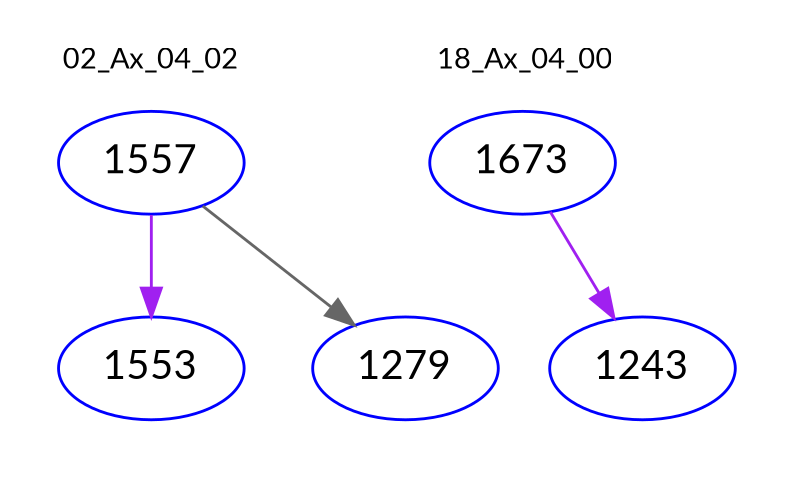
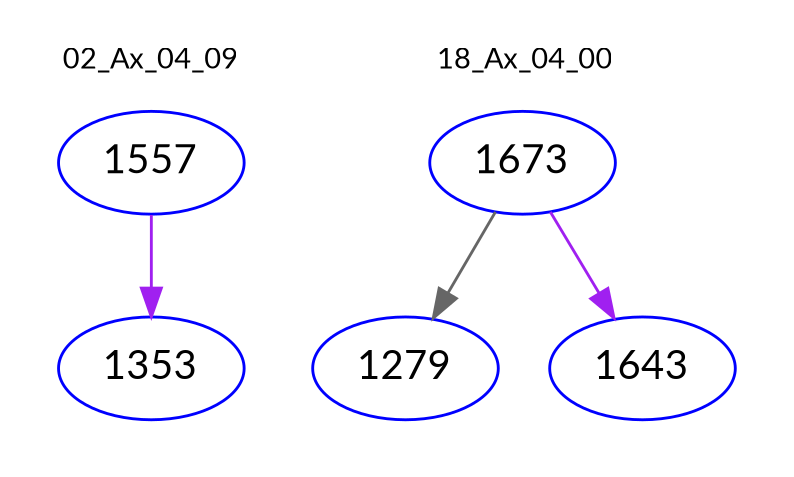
cluster "02_Ax_04_02": label "02_Ax_04_02" -> "02_Ax_04_09"
edge "1557" -> "1279": now "1673" -> "1279"
node "1553": label "1553" -> "1353"
node "1243": label "1243" -> "1643"
